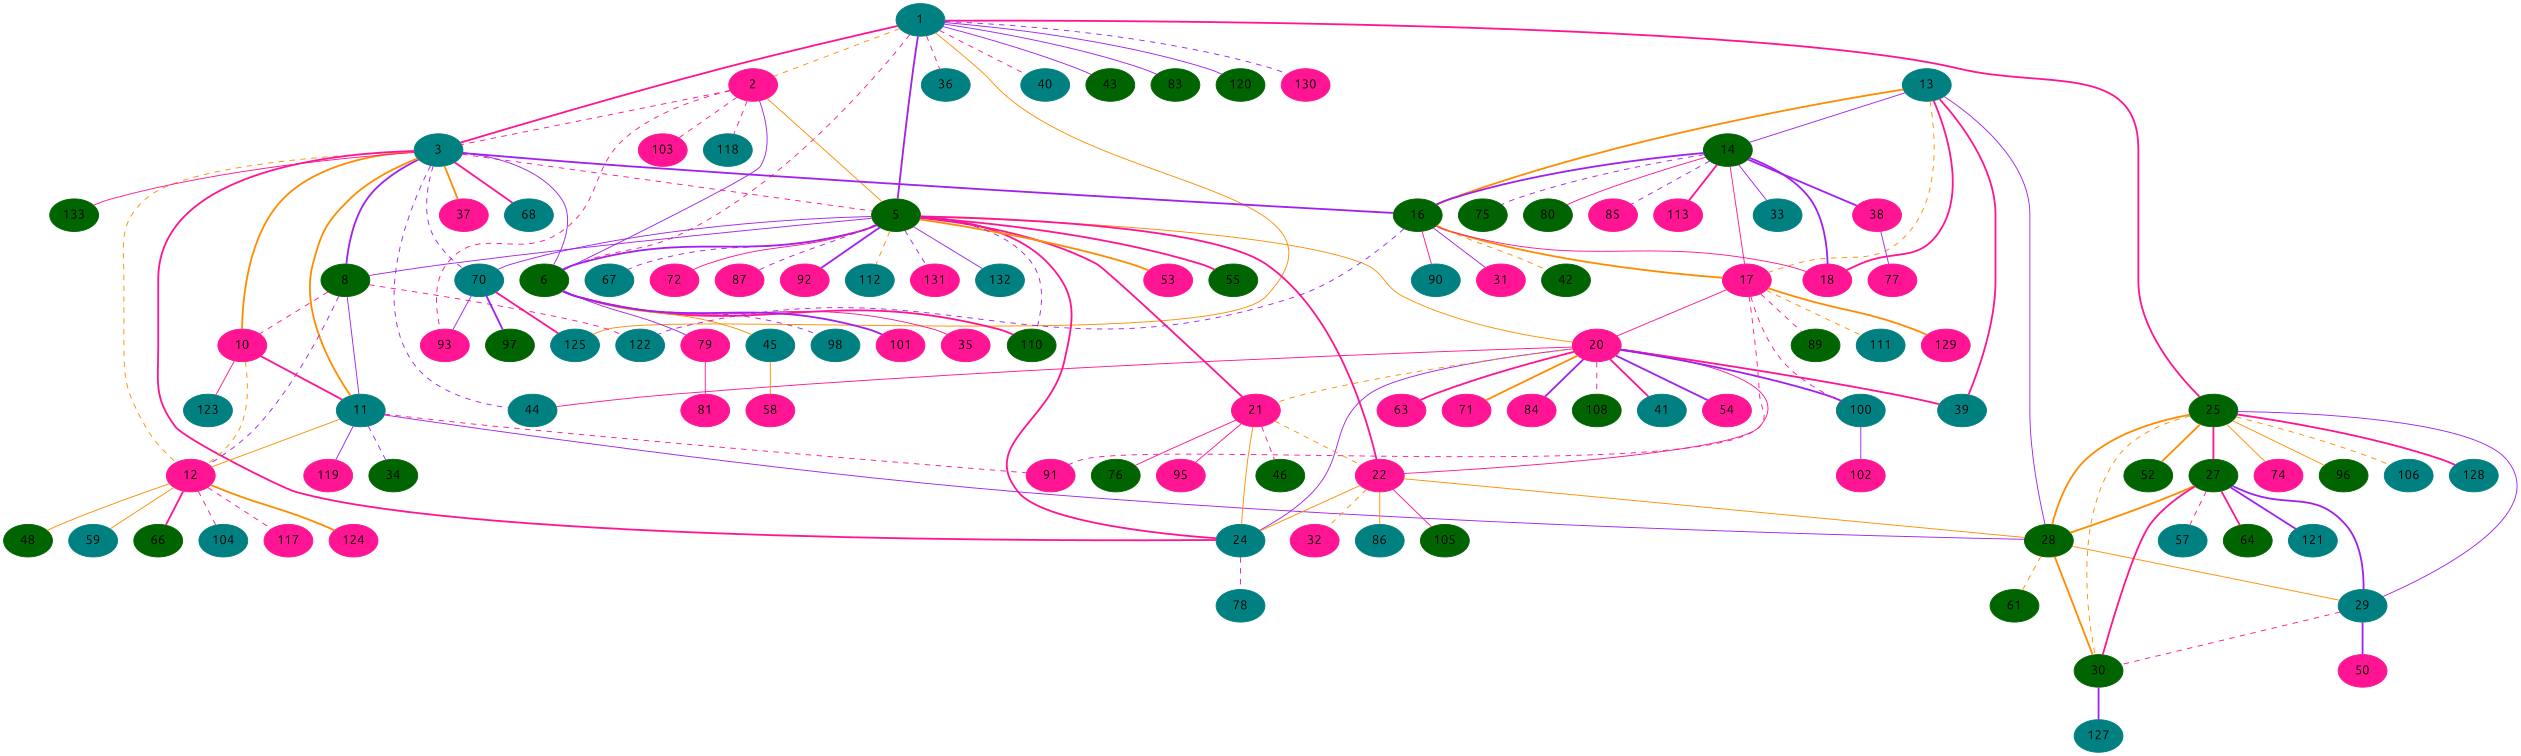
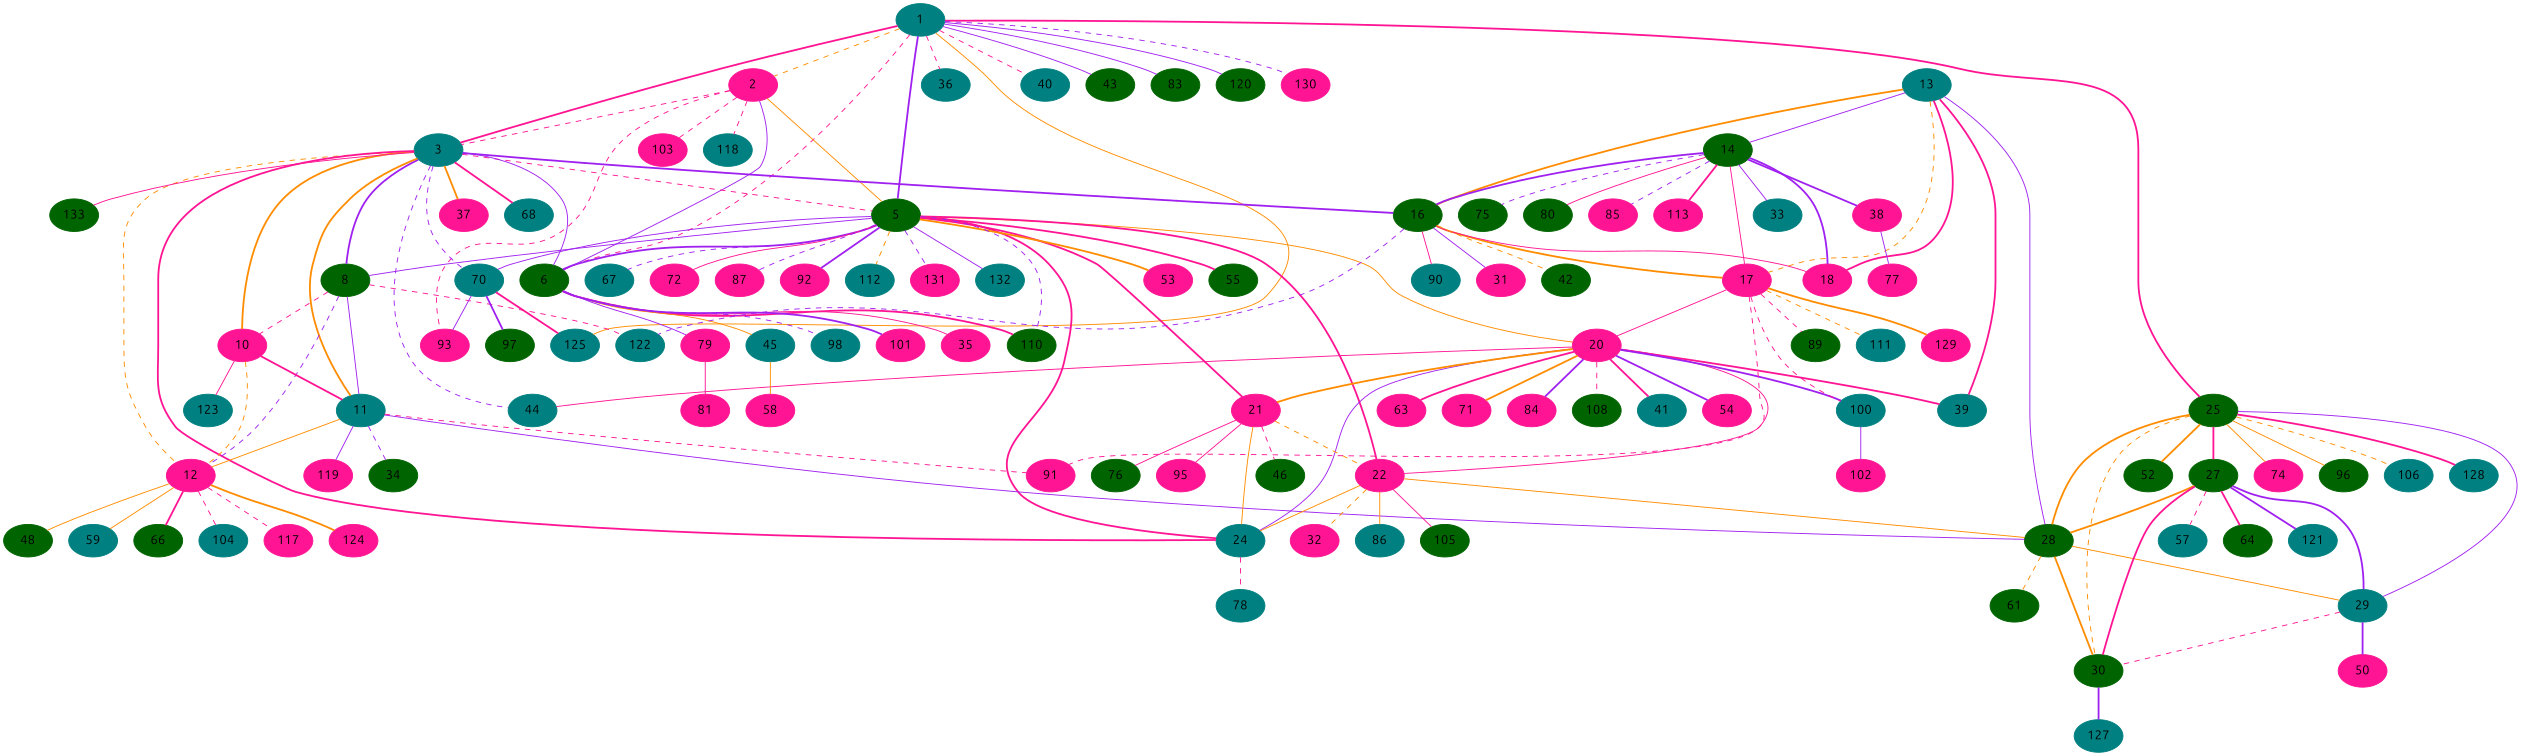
edge "20" -- "21": style dashed -> bold
